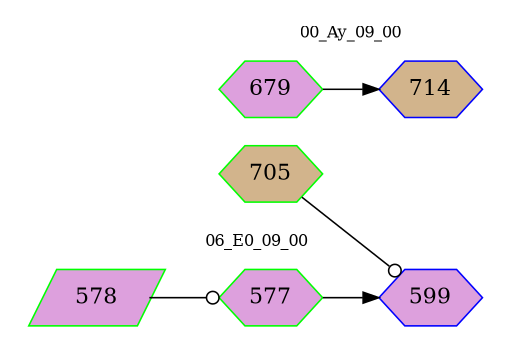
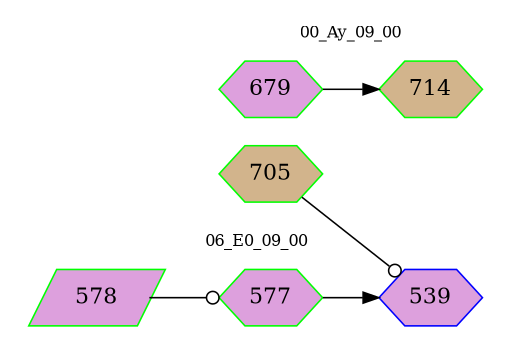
node "714": color blue -> green
node "599": label "599" -> "539"
